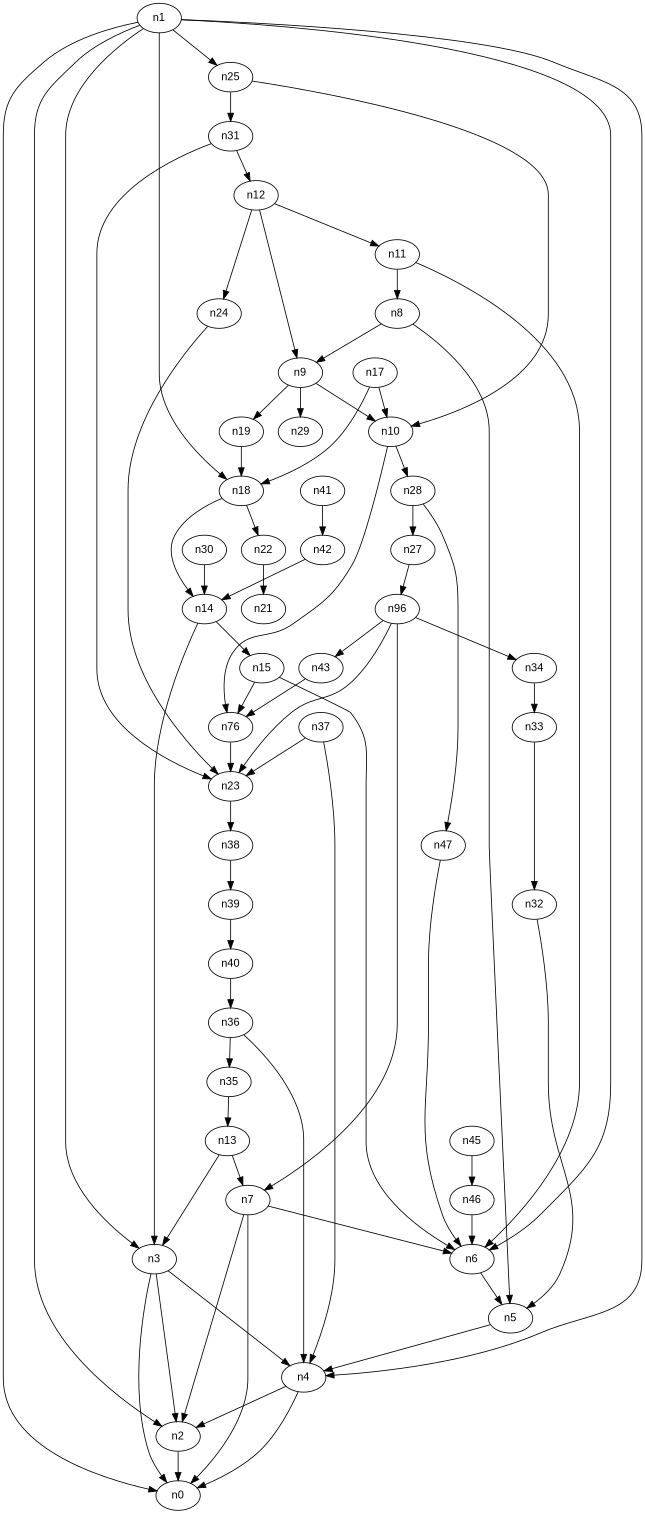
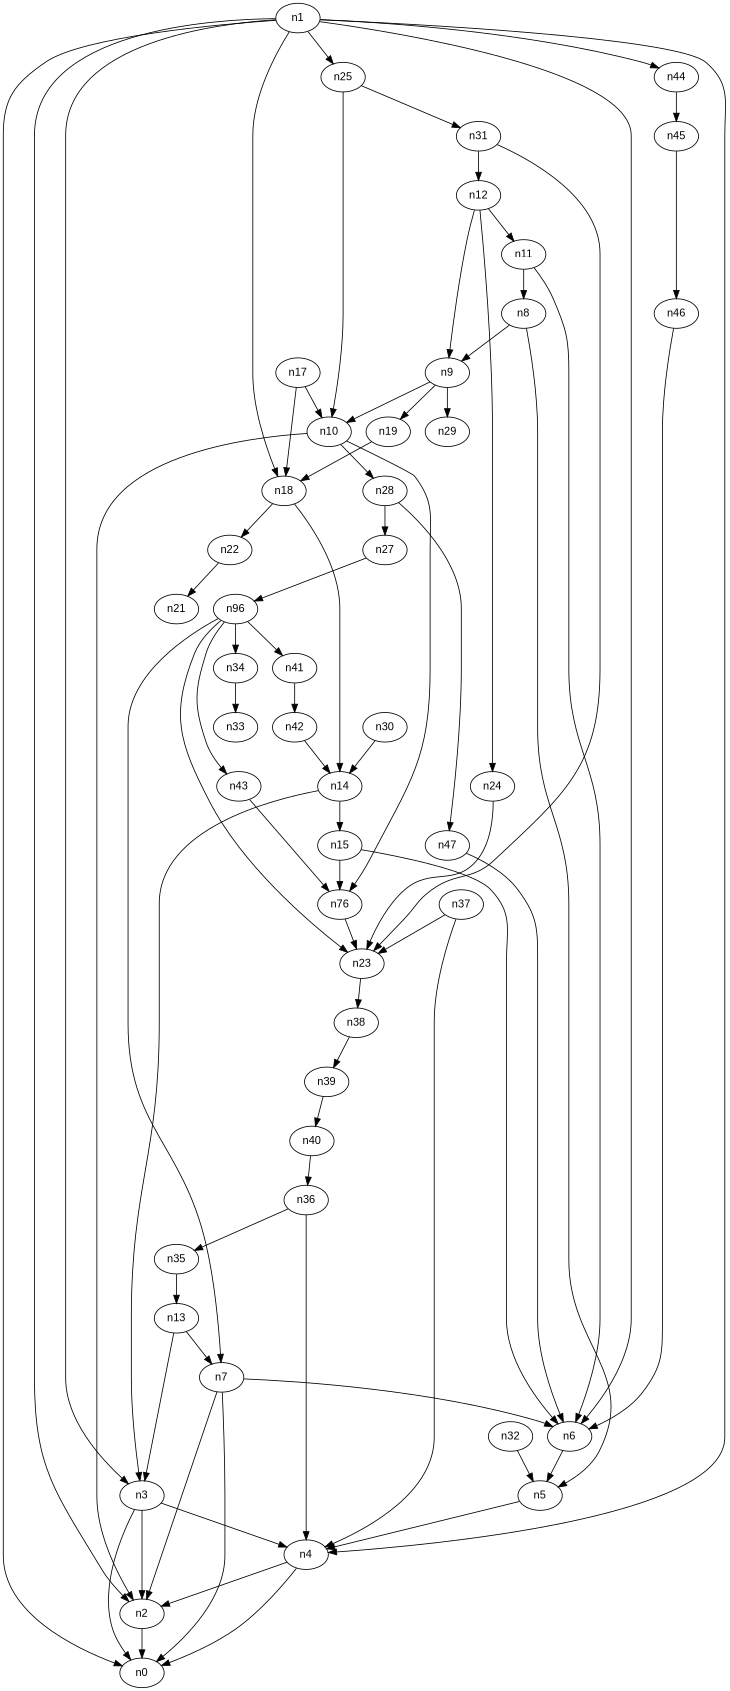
node "n44": added
edge "n96" -> "n41": added
edge "n33" -> "n32": removed
edge "n10" -> "n2": added
